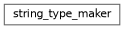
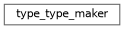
node "string_type_maker": label "string_type_maker" -> "type_type_maker"
